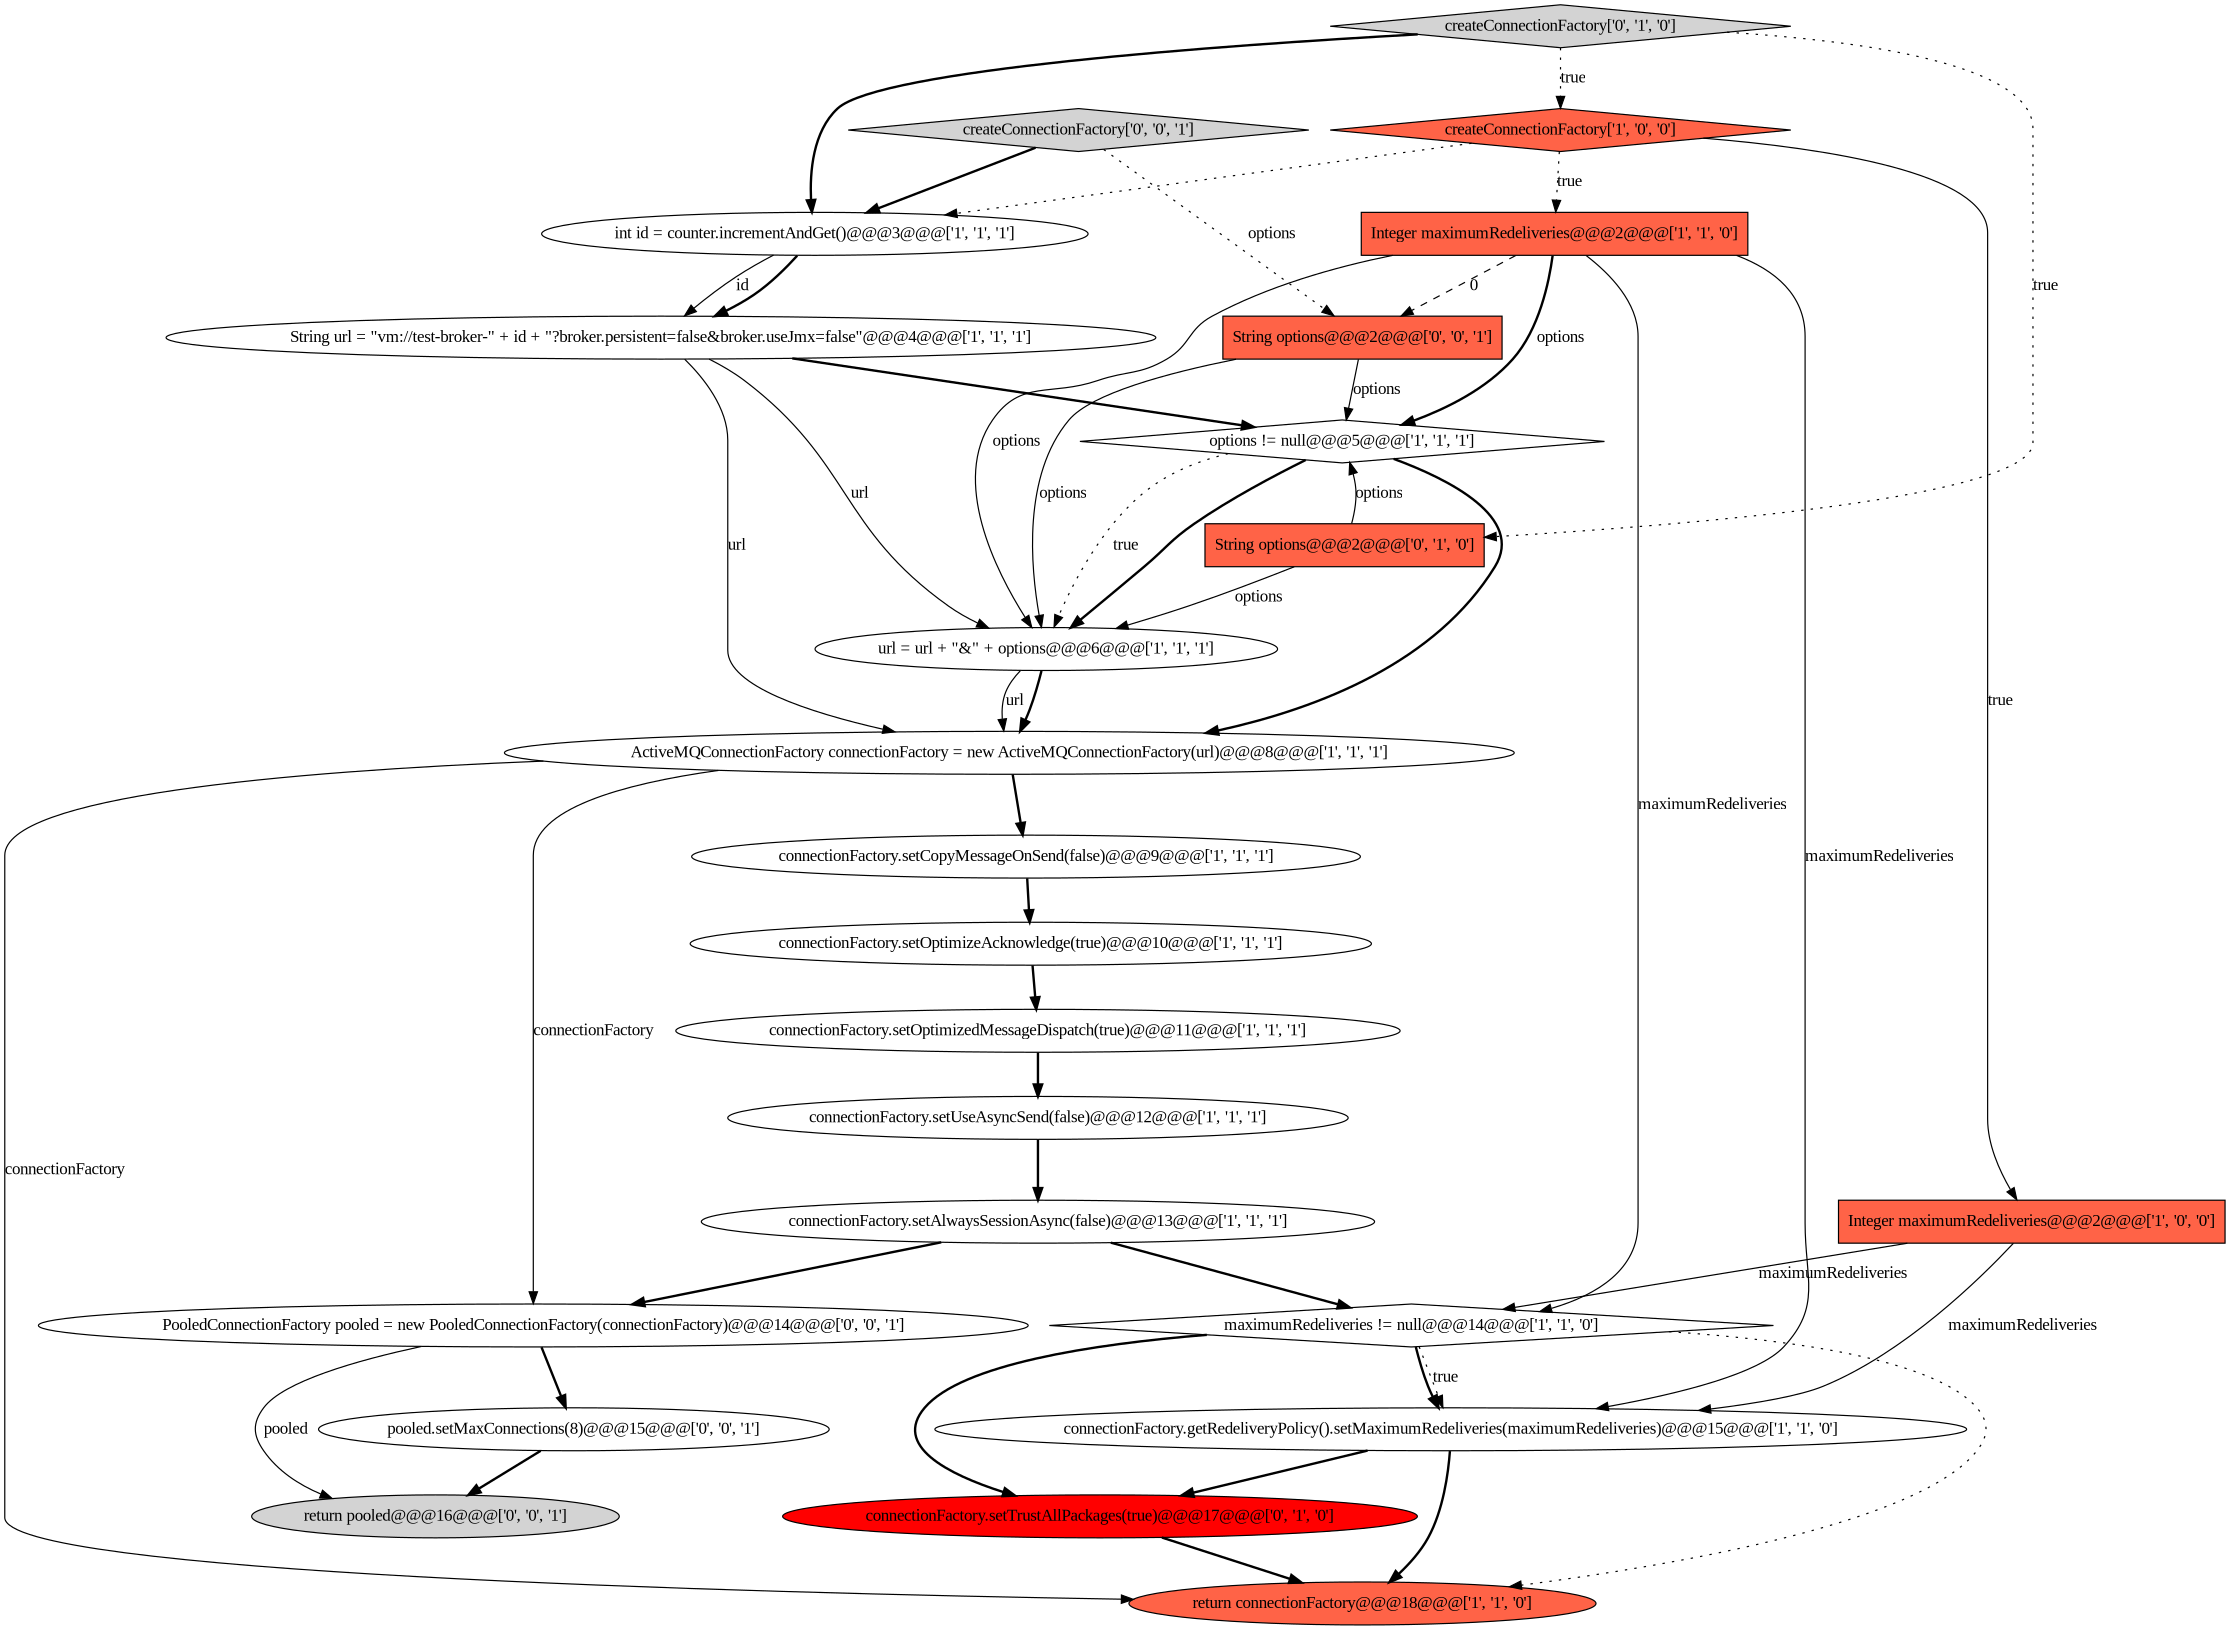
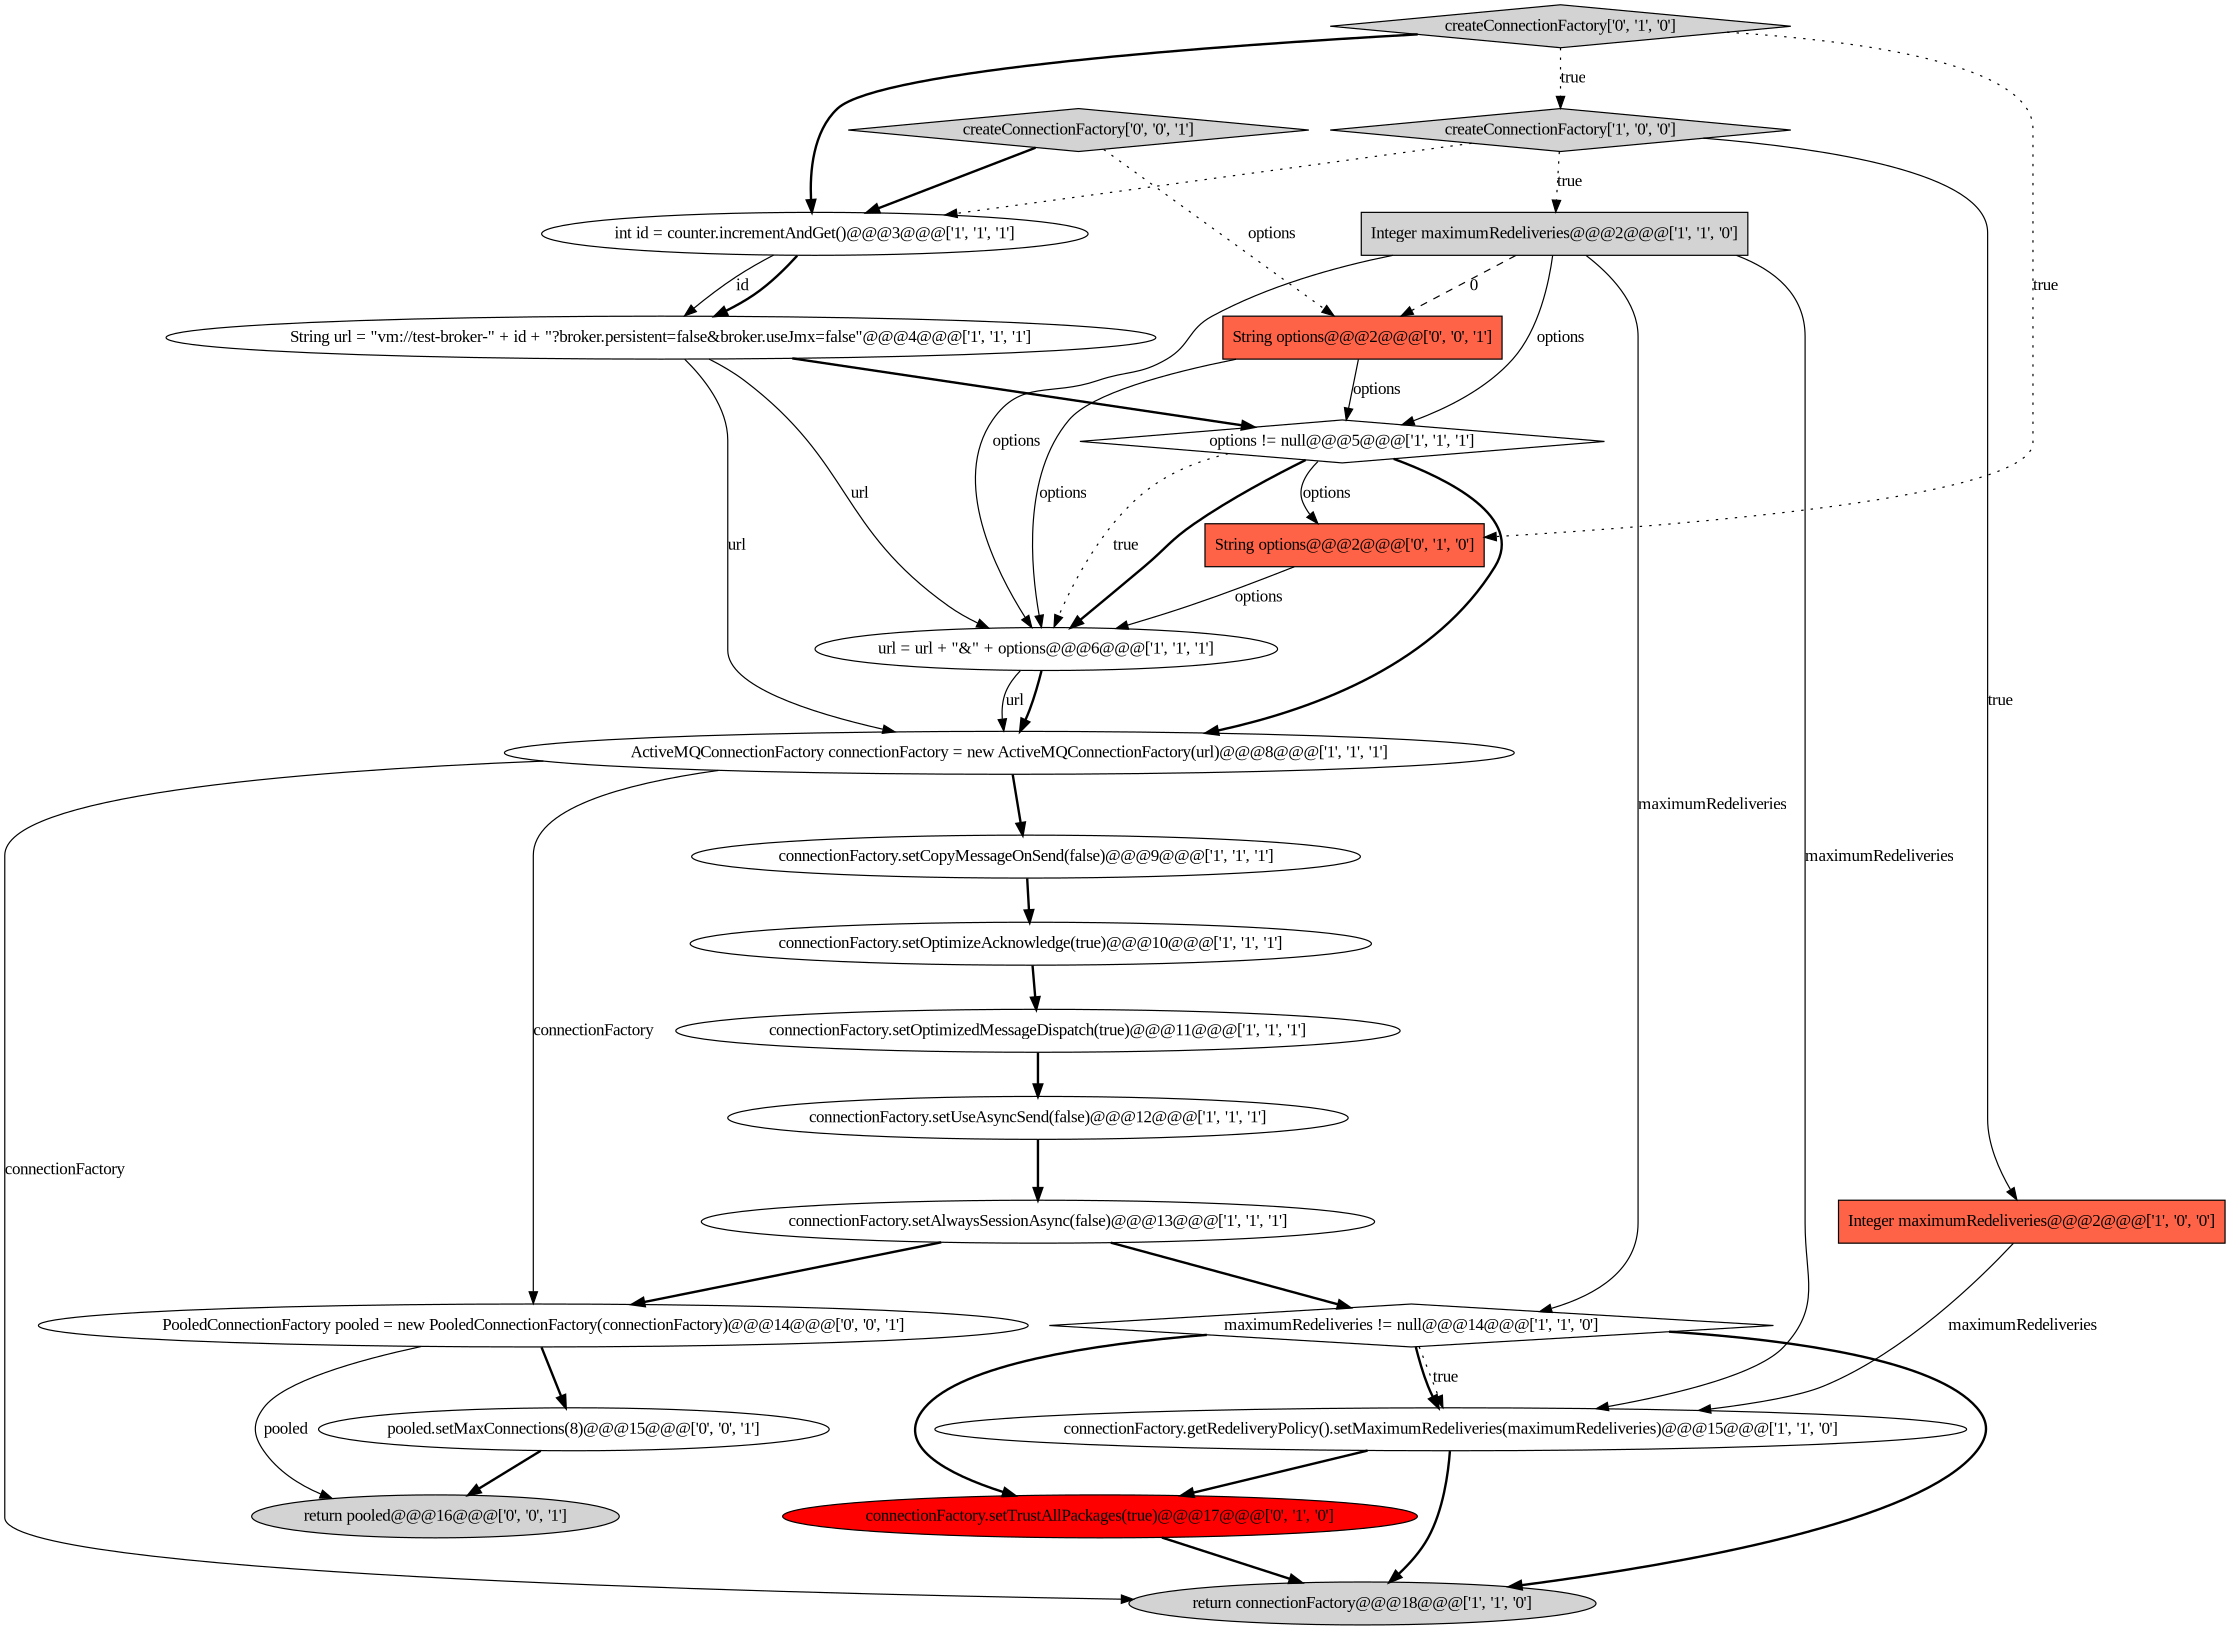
node "createConnectionFactory['1', '0', '0']": fillcolor tomato -> lightgray
node "Integer maximumRedeliveries@@@2@@@['1', '1', '0']": fillcolor tomato -> lightgray
edge "Integer maximumRedeliveries@@@2@@@['1', '1', '0']" -> "options != null@@@5@@@['1', '1', '1']": style bold -> solid
edge "String options@@@2@@@['0', '1', '0']" -> "options != null@@@5@@@['1', '1', '1']": reversed
edge "Integer maximumRedeliveries@@@2@@@['1', '0', '0']" -> "maximumRedeliveries != null@@@14@@@['1', '1', '0']": removed, label "maximumRedeliveries"
edge "maximumRedeliveries != null@@@14@@@['1', '1', '0']" -> "return connectionFactory@@@18@@@['1', '1', '0']": style dotted -> bold
node "return connectionFactory@@@18@@@['1', '1', '0']": fillcolor tomato -> lightgray
